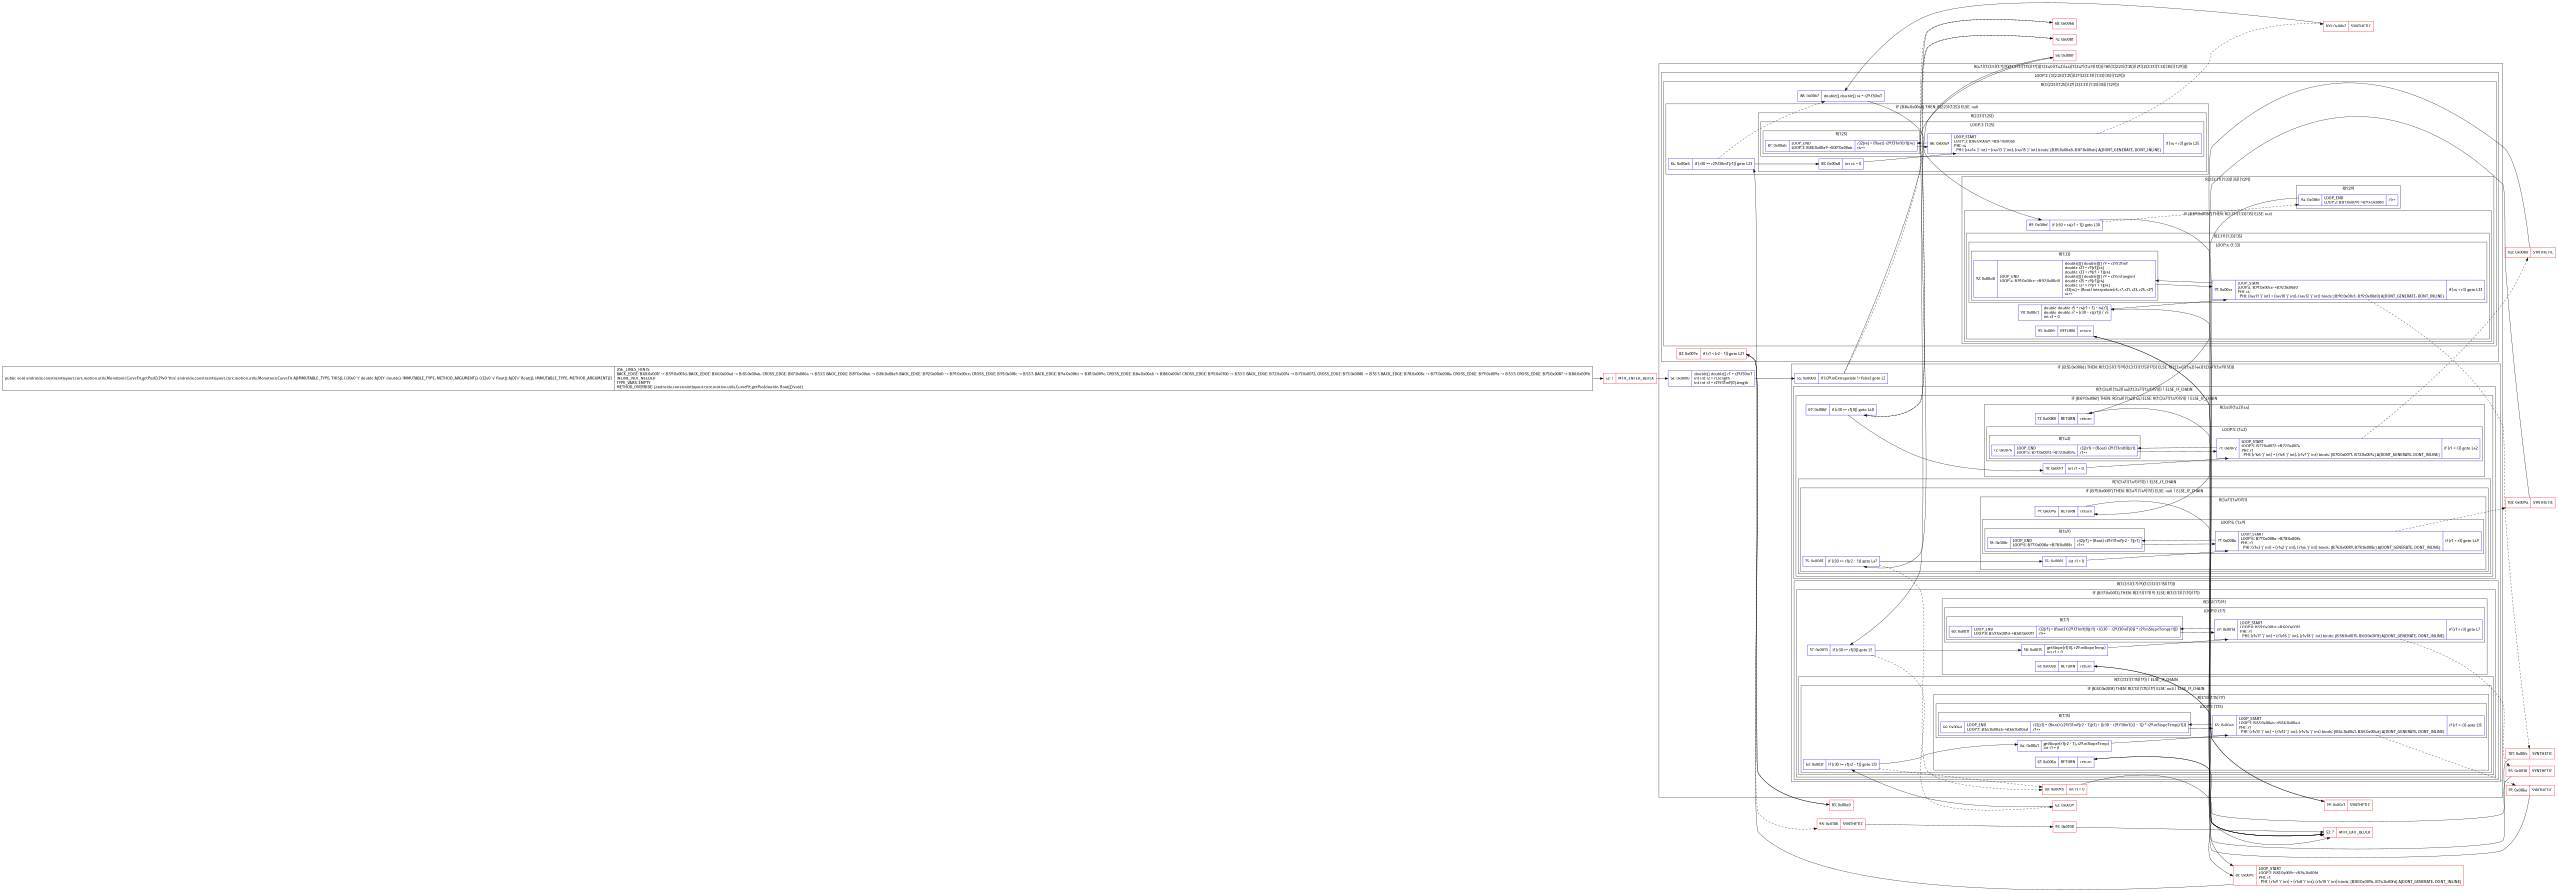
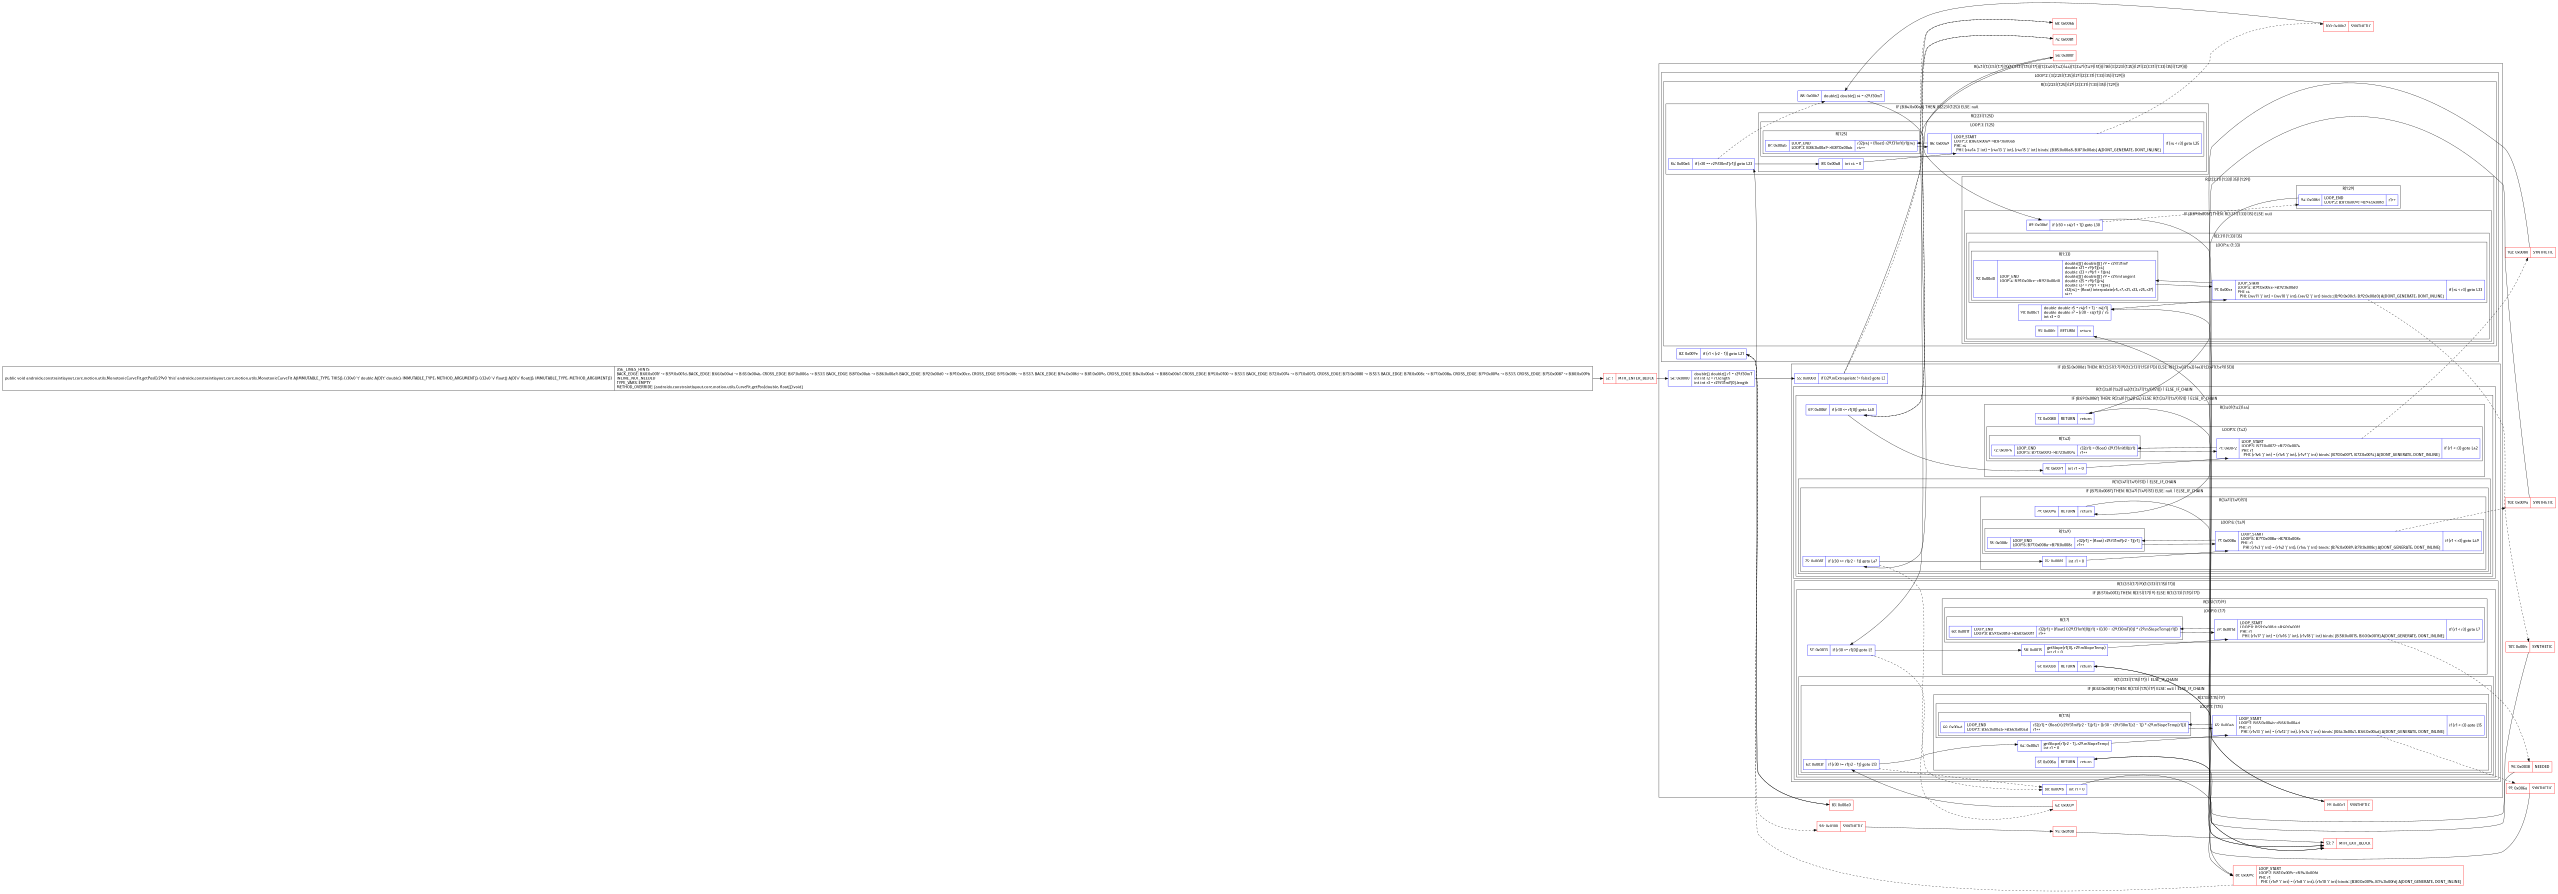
node "82: 0x009e": color red -> blue
edge "93: 0x00fc" -> "53: ?": removed
node "96: 0x0038": text "SYNTHETIC" -> "NEEDED"
node "80: 0x009b": color red -> blue
edge "81: 0x009c" -> "82: 0x009e": style solid -> dashed
